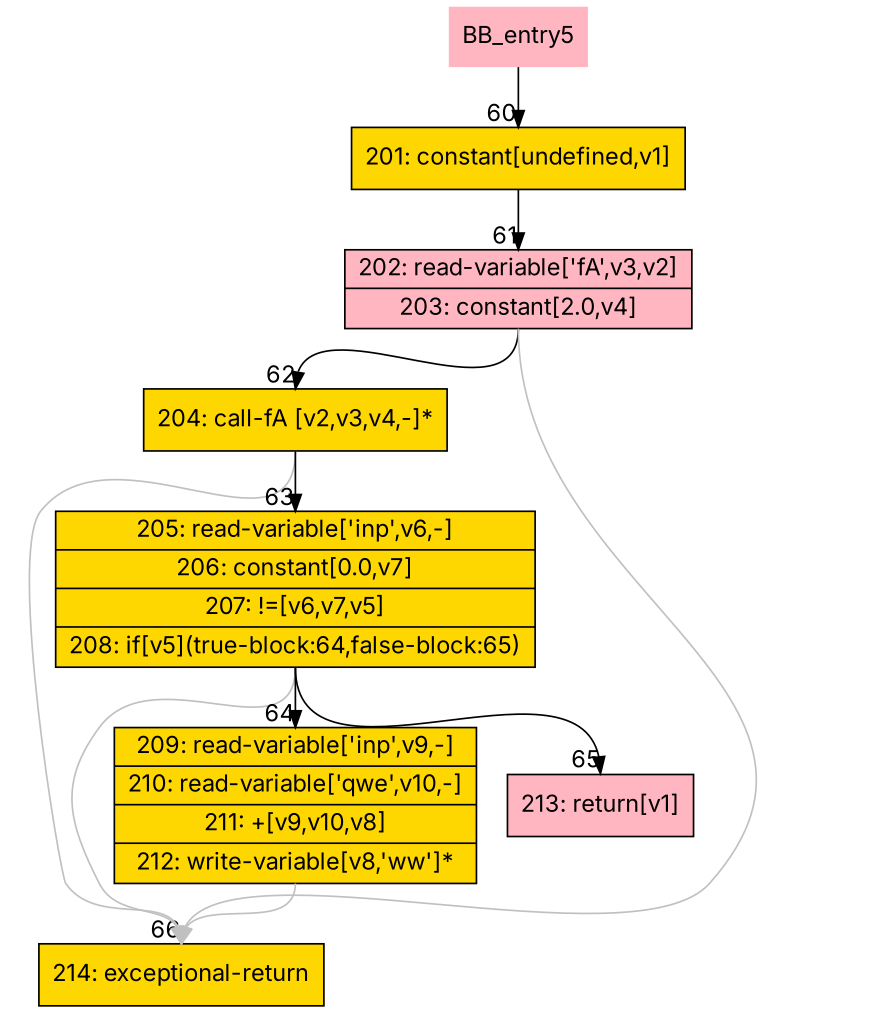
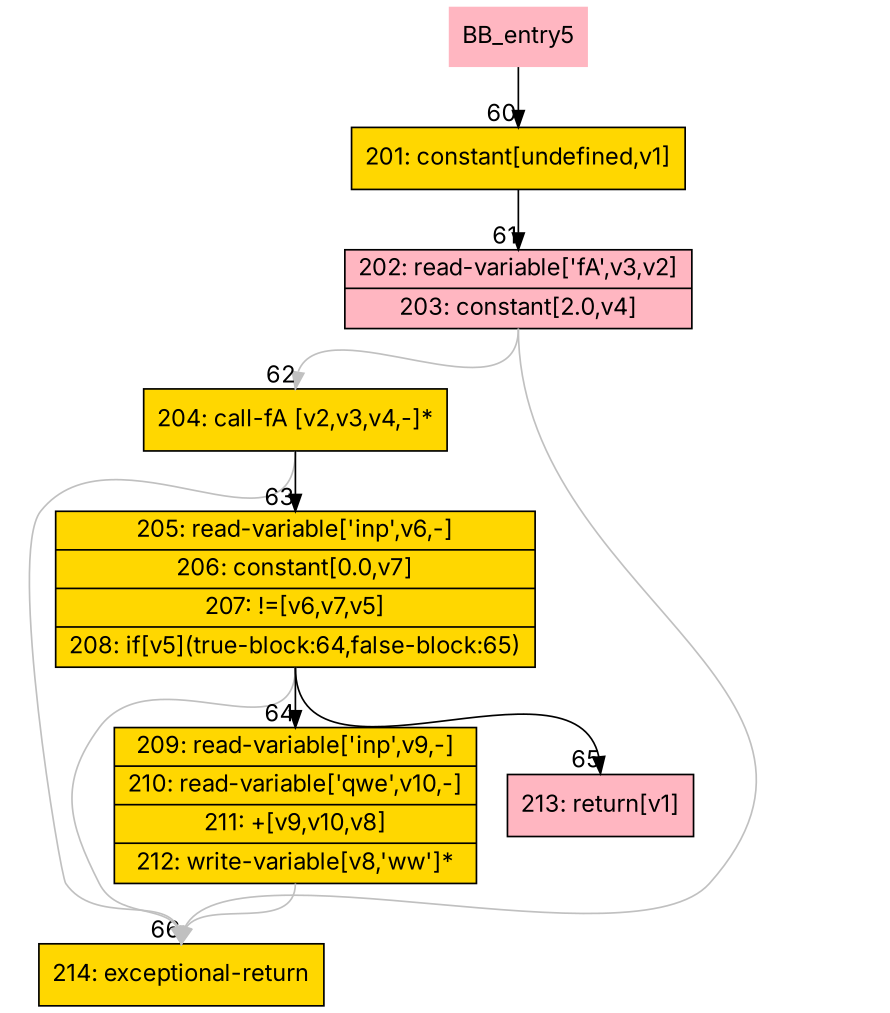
edge "202: read-variable['fA',v3,v2]" -> "204: call-fA [v2,v3,v4,-]*": color black -> gray
